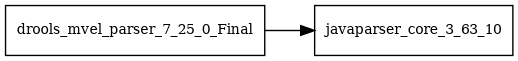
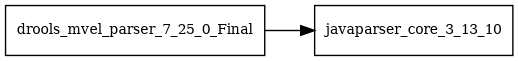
node "javaparser_core_3_63_10": label "javaparser_core_3_63_10" -> "javaparser_core_3_13_10"
